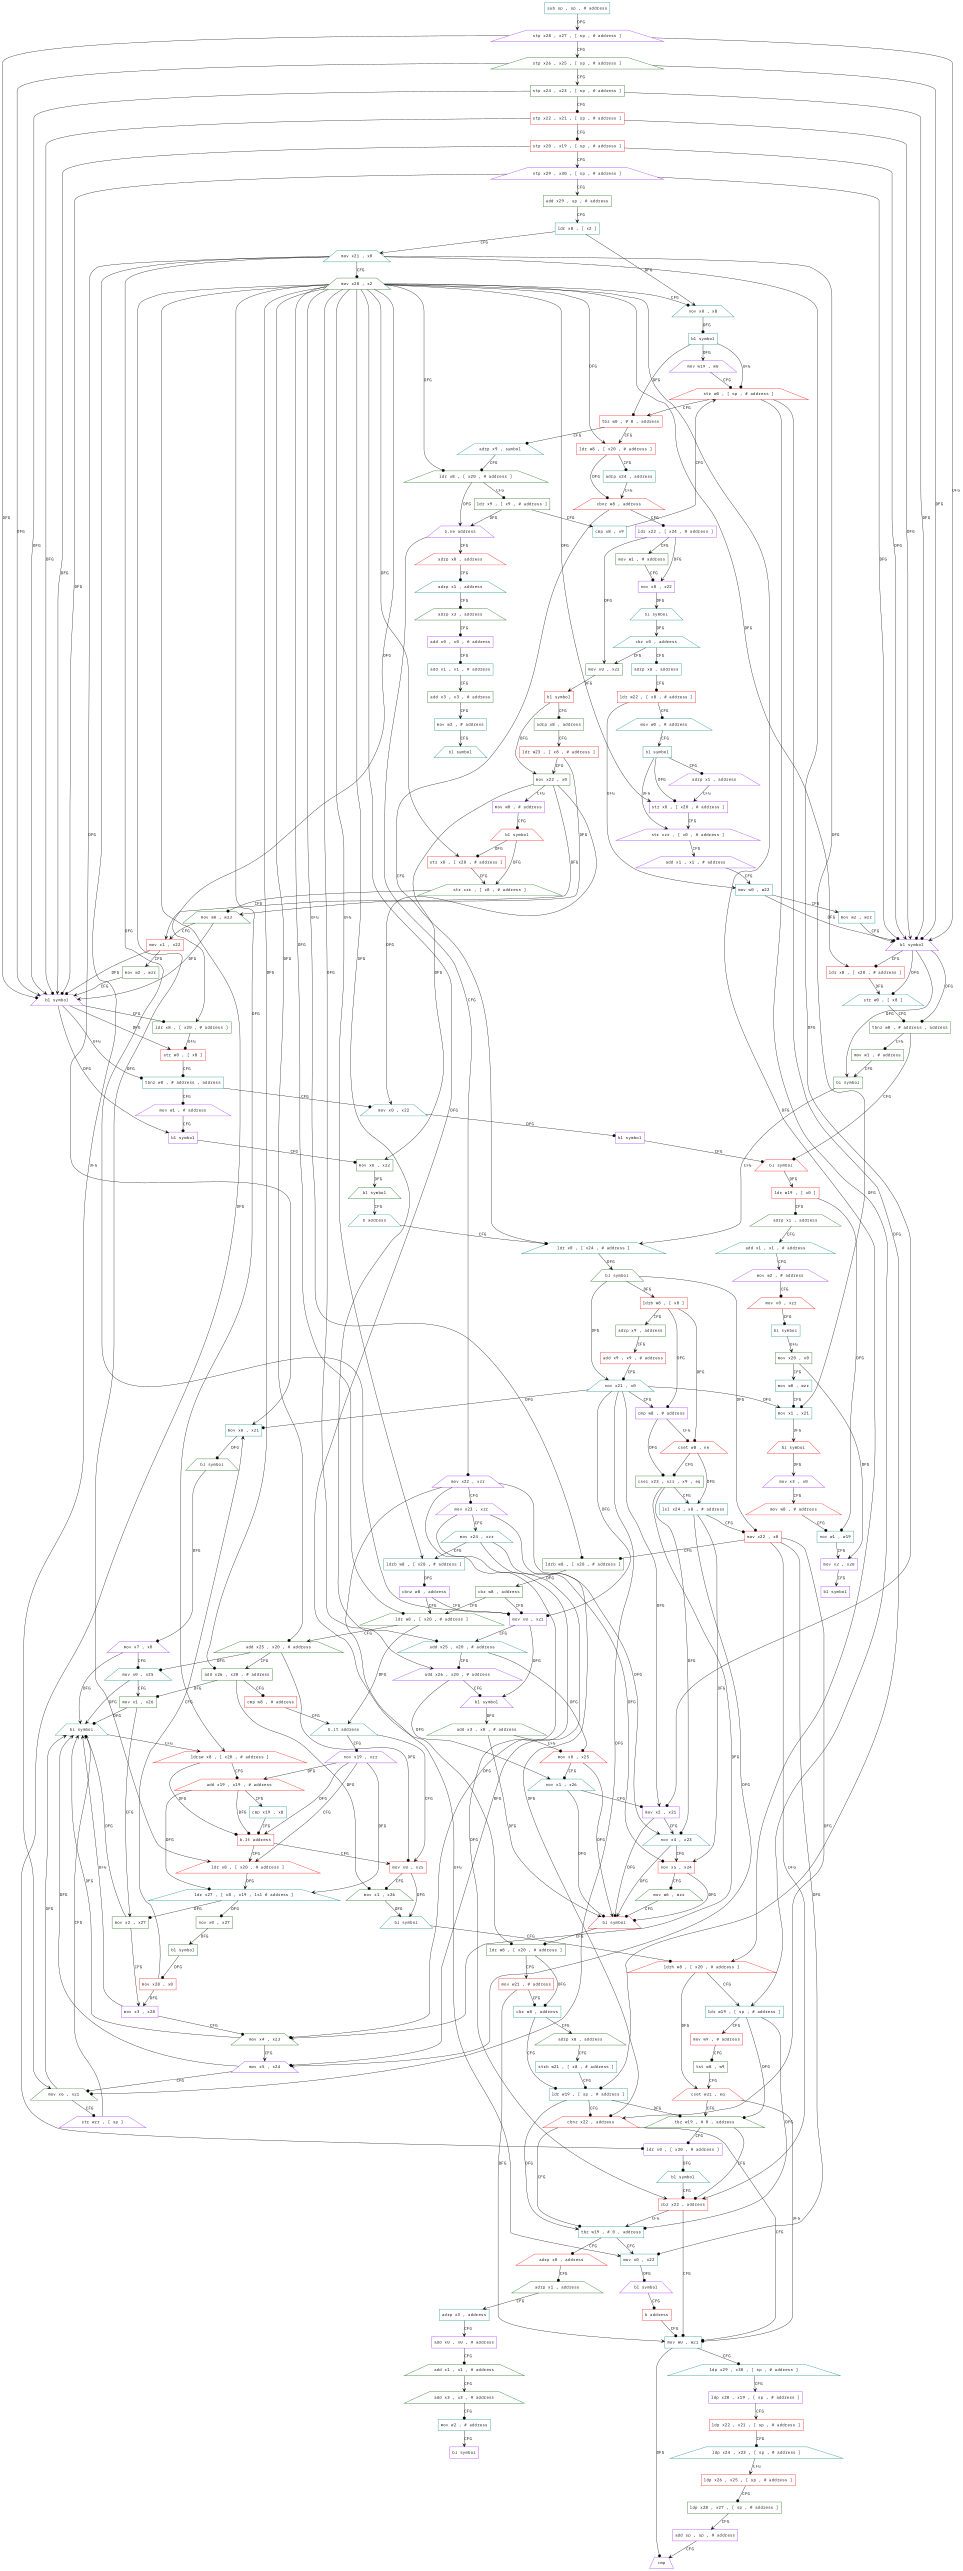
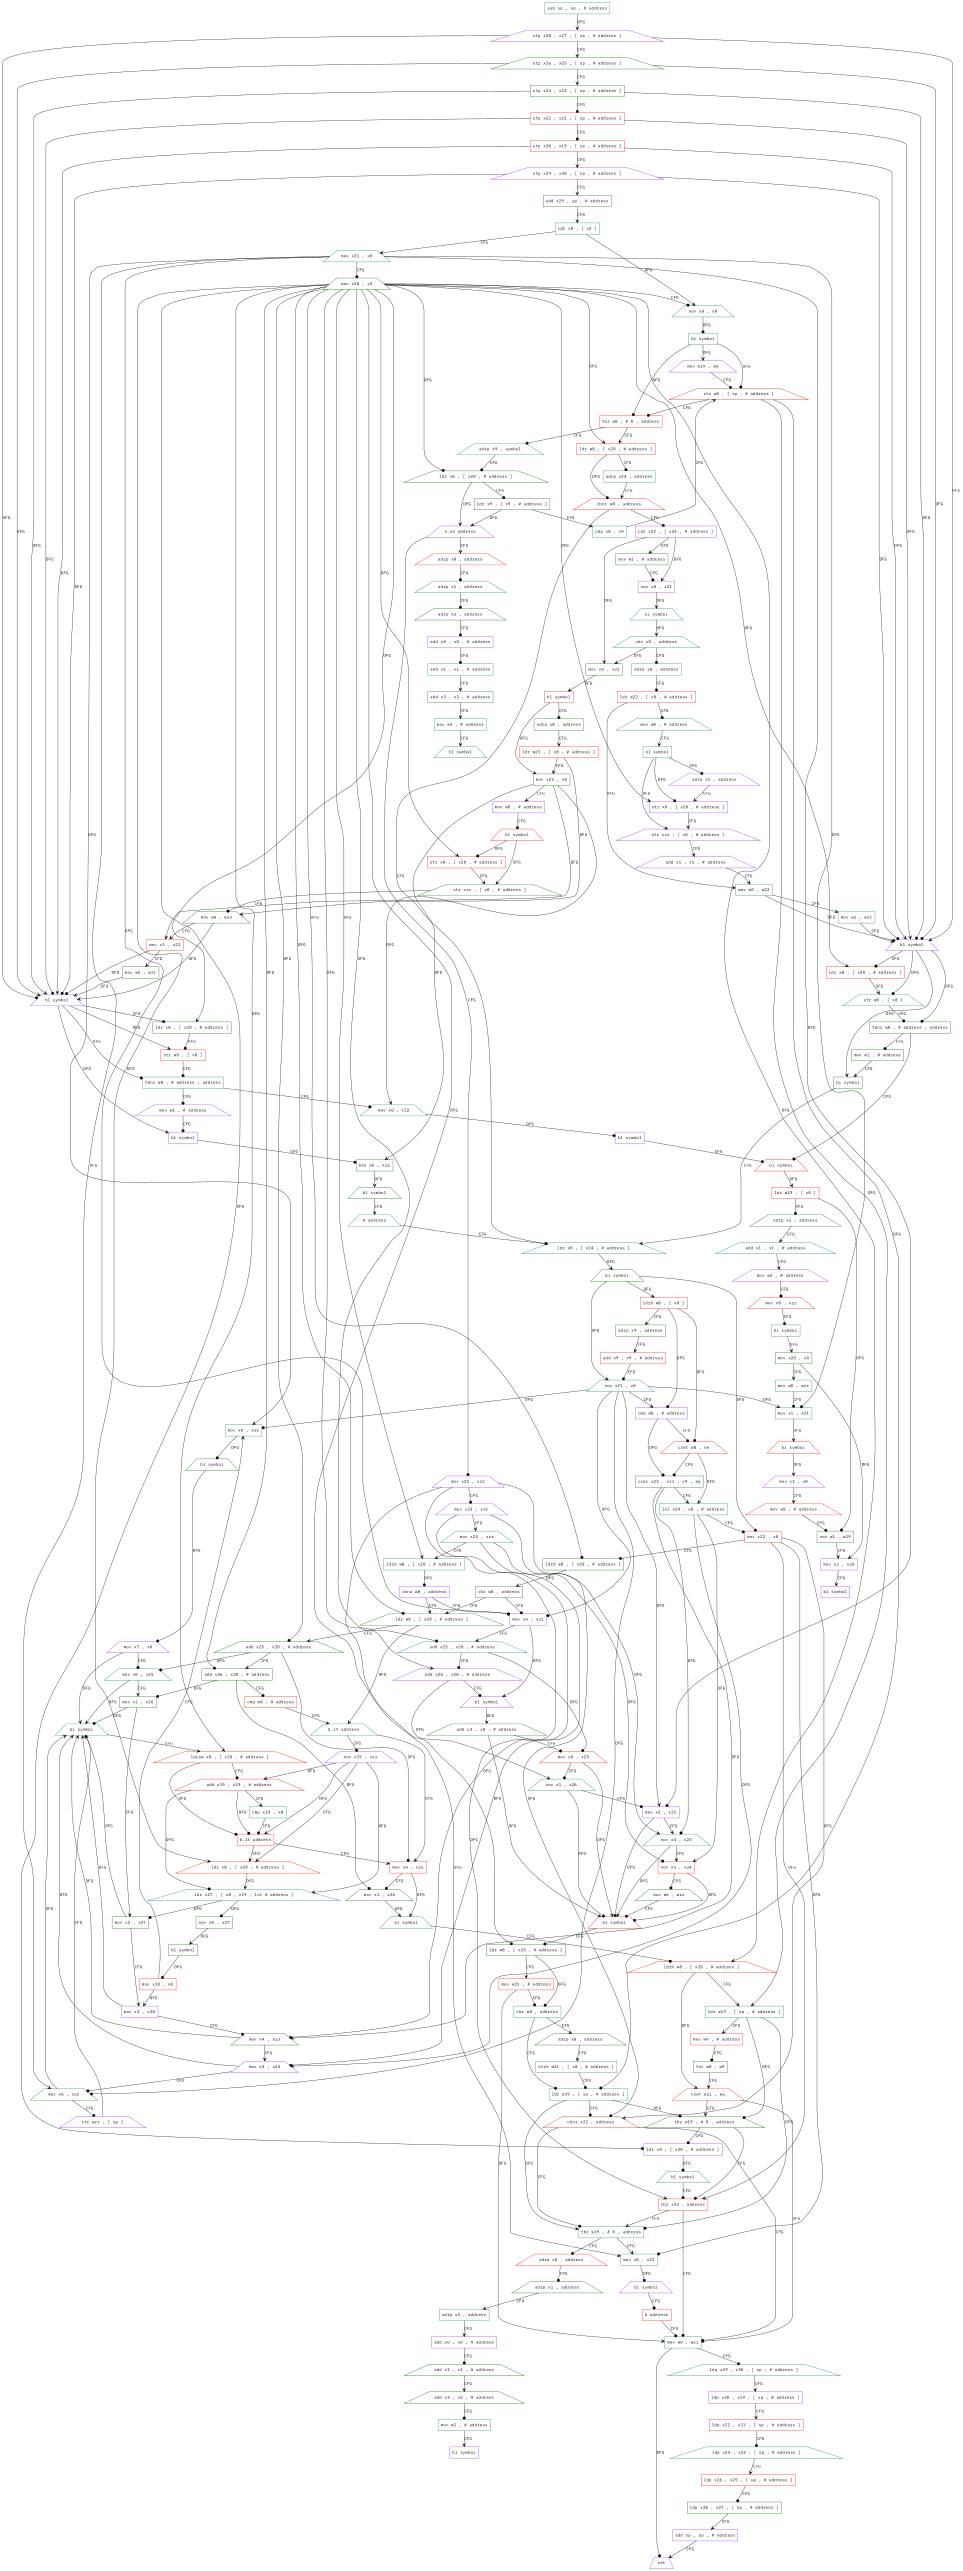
edge "str w0 , [ sp , # address ]" -> "tbz w0 , # 0 , address": arrowhead vee -> dot
node "mov w1 , w19": color teal -> darkgreen
node "cmp": label "cmp" -> "ret"
